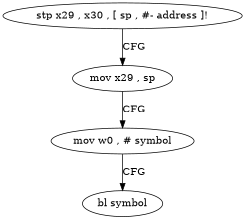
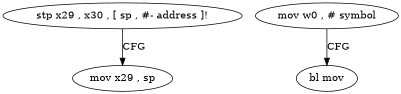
edge "mov x29 , sp" -> "mov w0 , # symbol": removed, label "CFG"
node "bl symbol": label "bl symbol" -> "bl mov"
